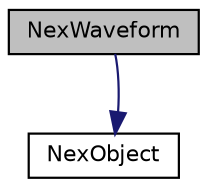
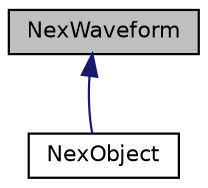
edge "NexWaveform" -> "NexObject": reversed
